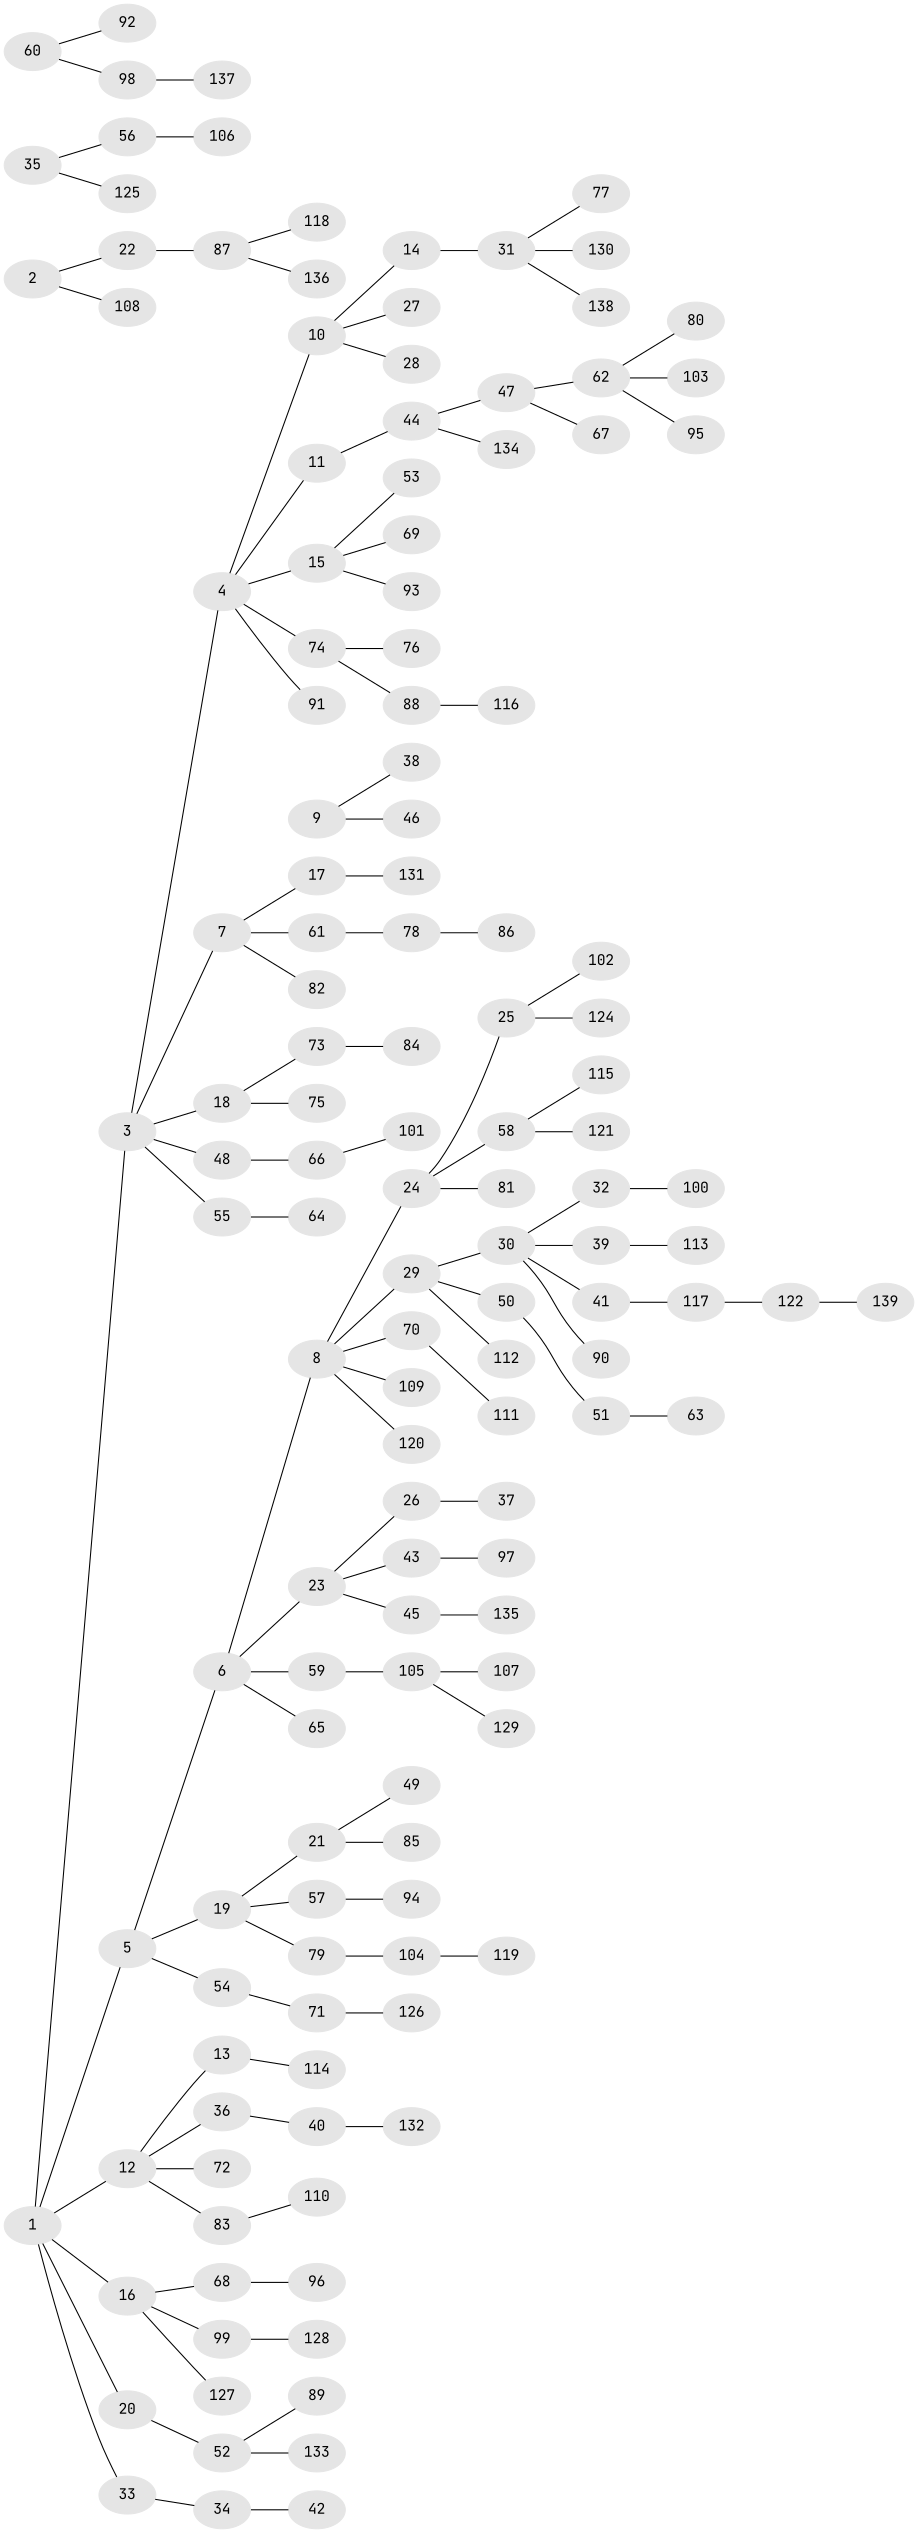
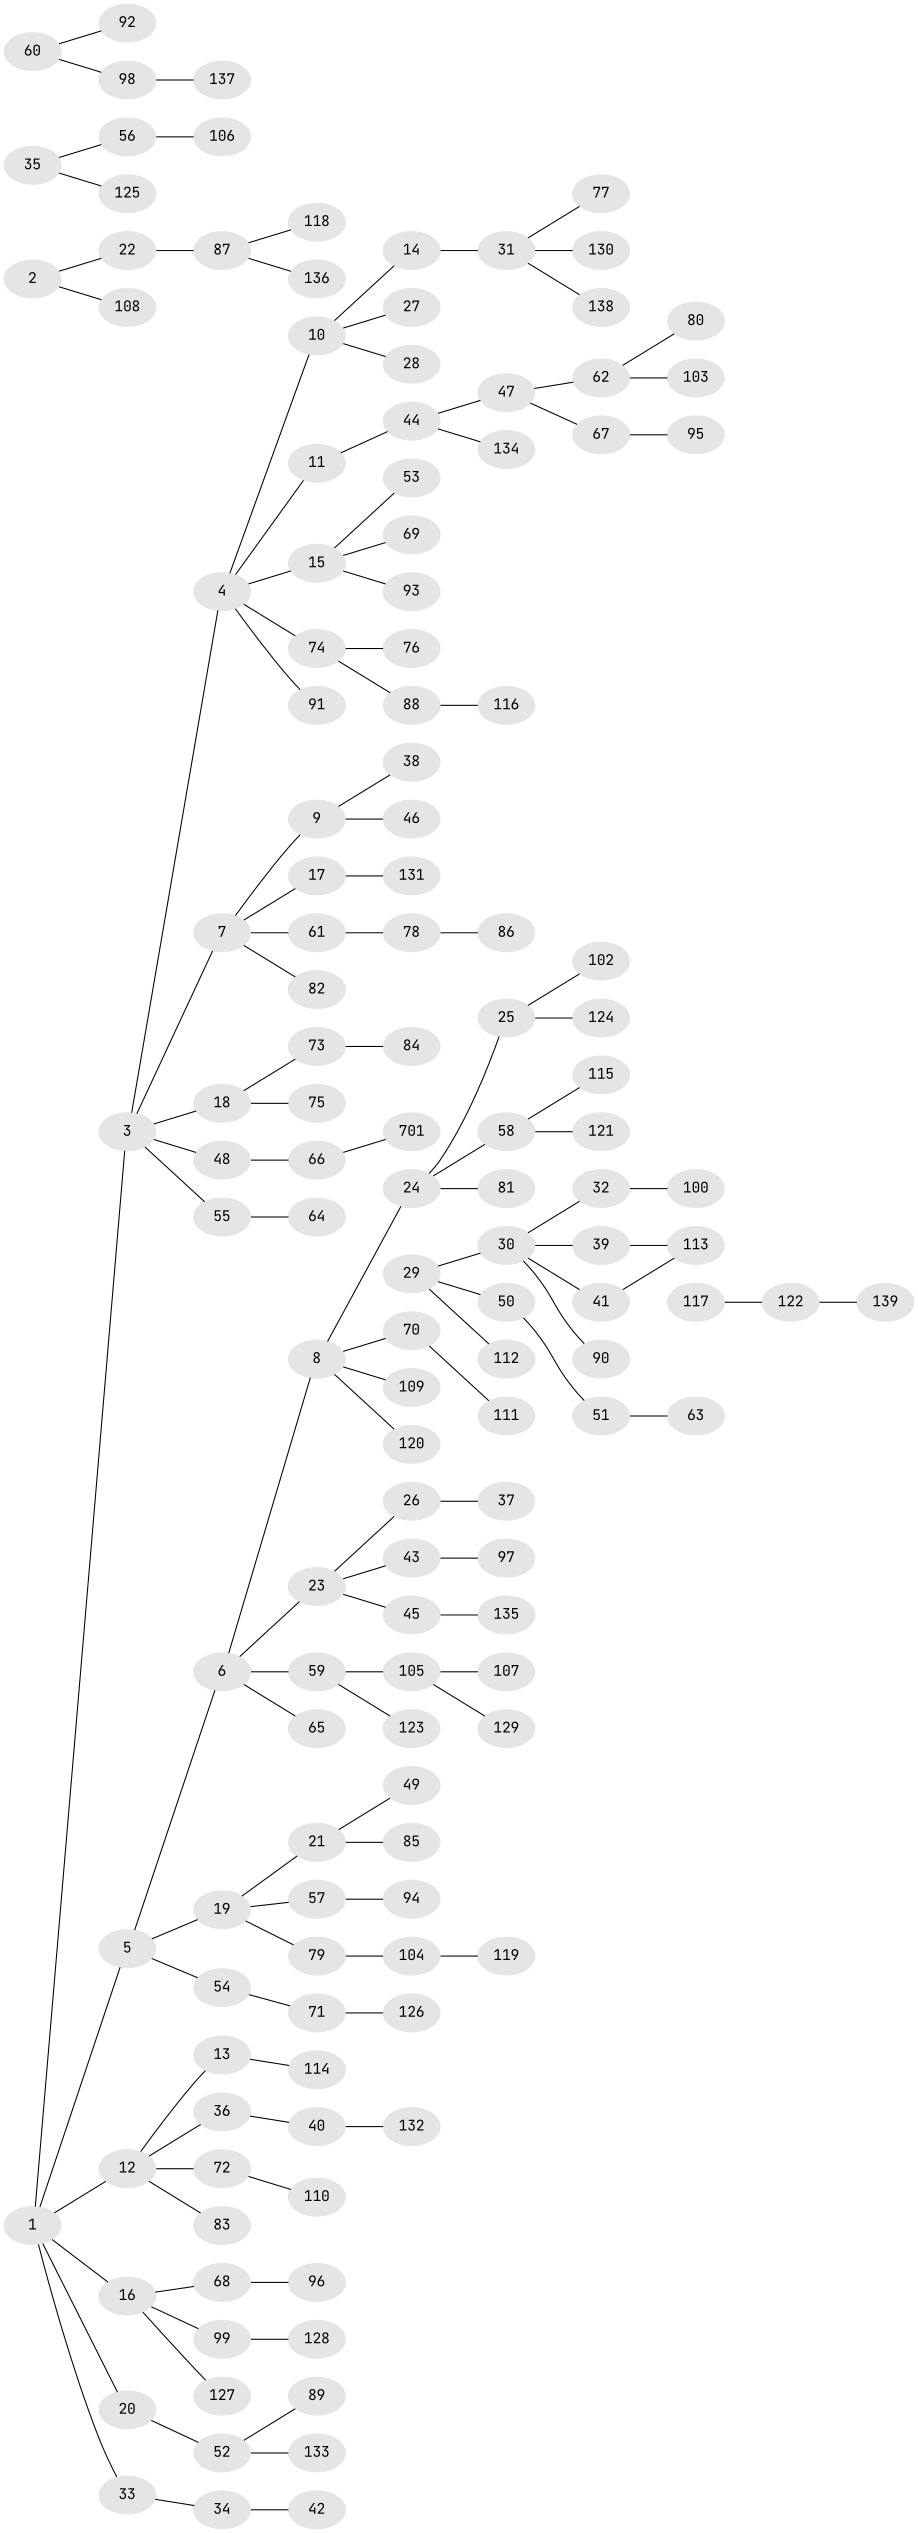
edge "62" -- "95": now "67" -- "95"
edge "9" -- "7": added
node "101": label "101" -> "701"
edge "41" -- "117": now "41" -- "113"
edge "29" -- "8": removed
node "123": added
edge "110" -- "83": now "110" -- "72"
